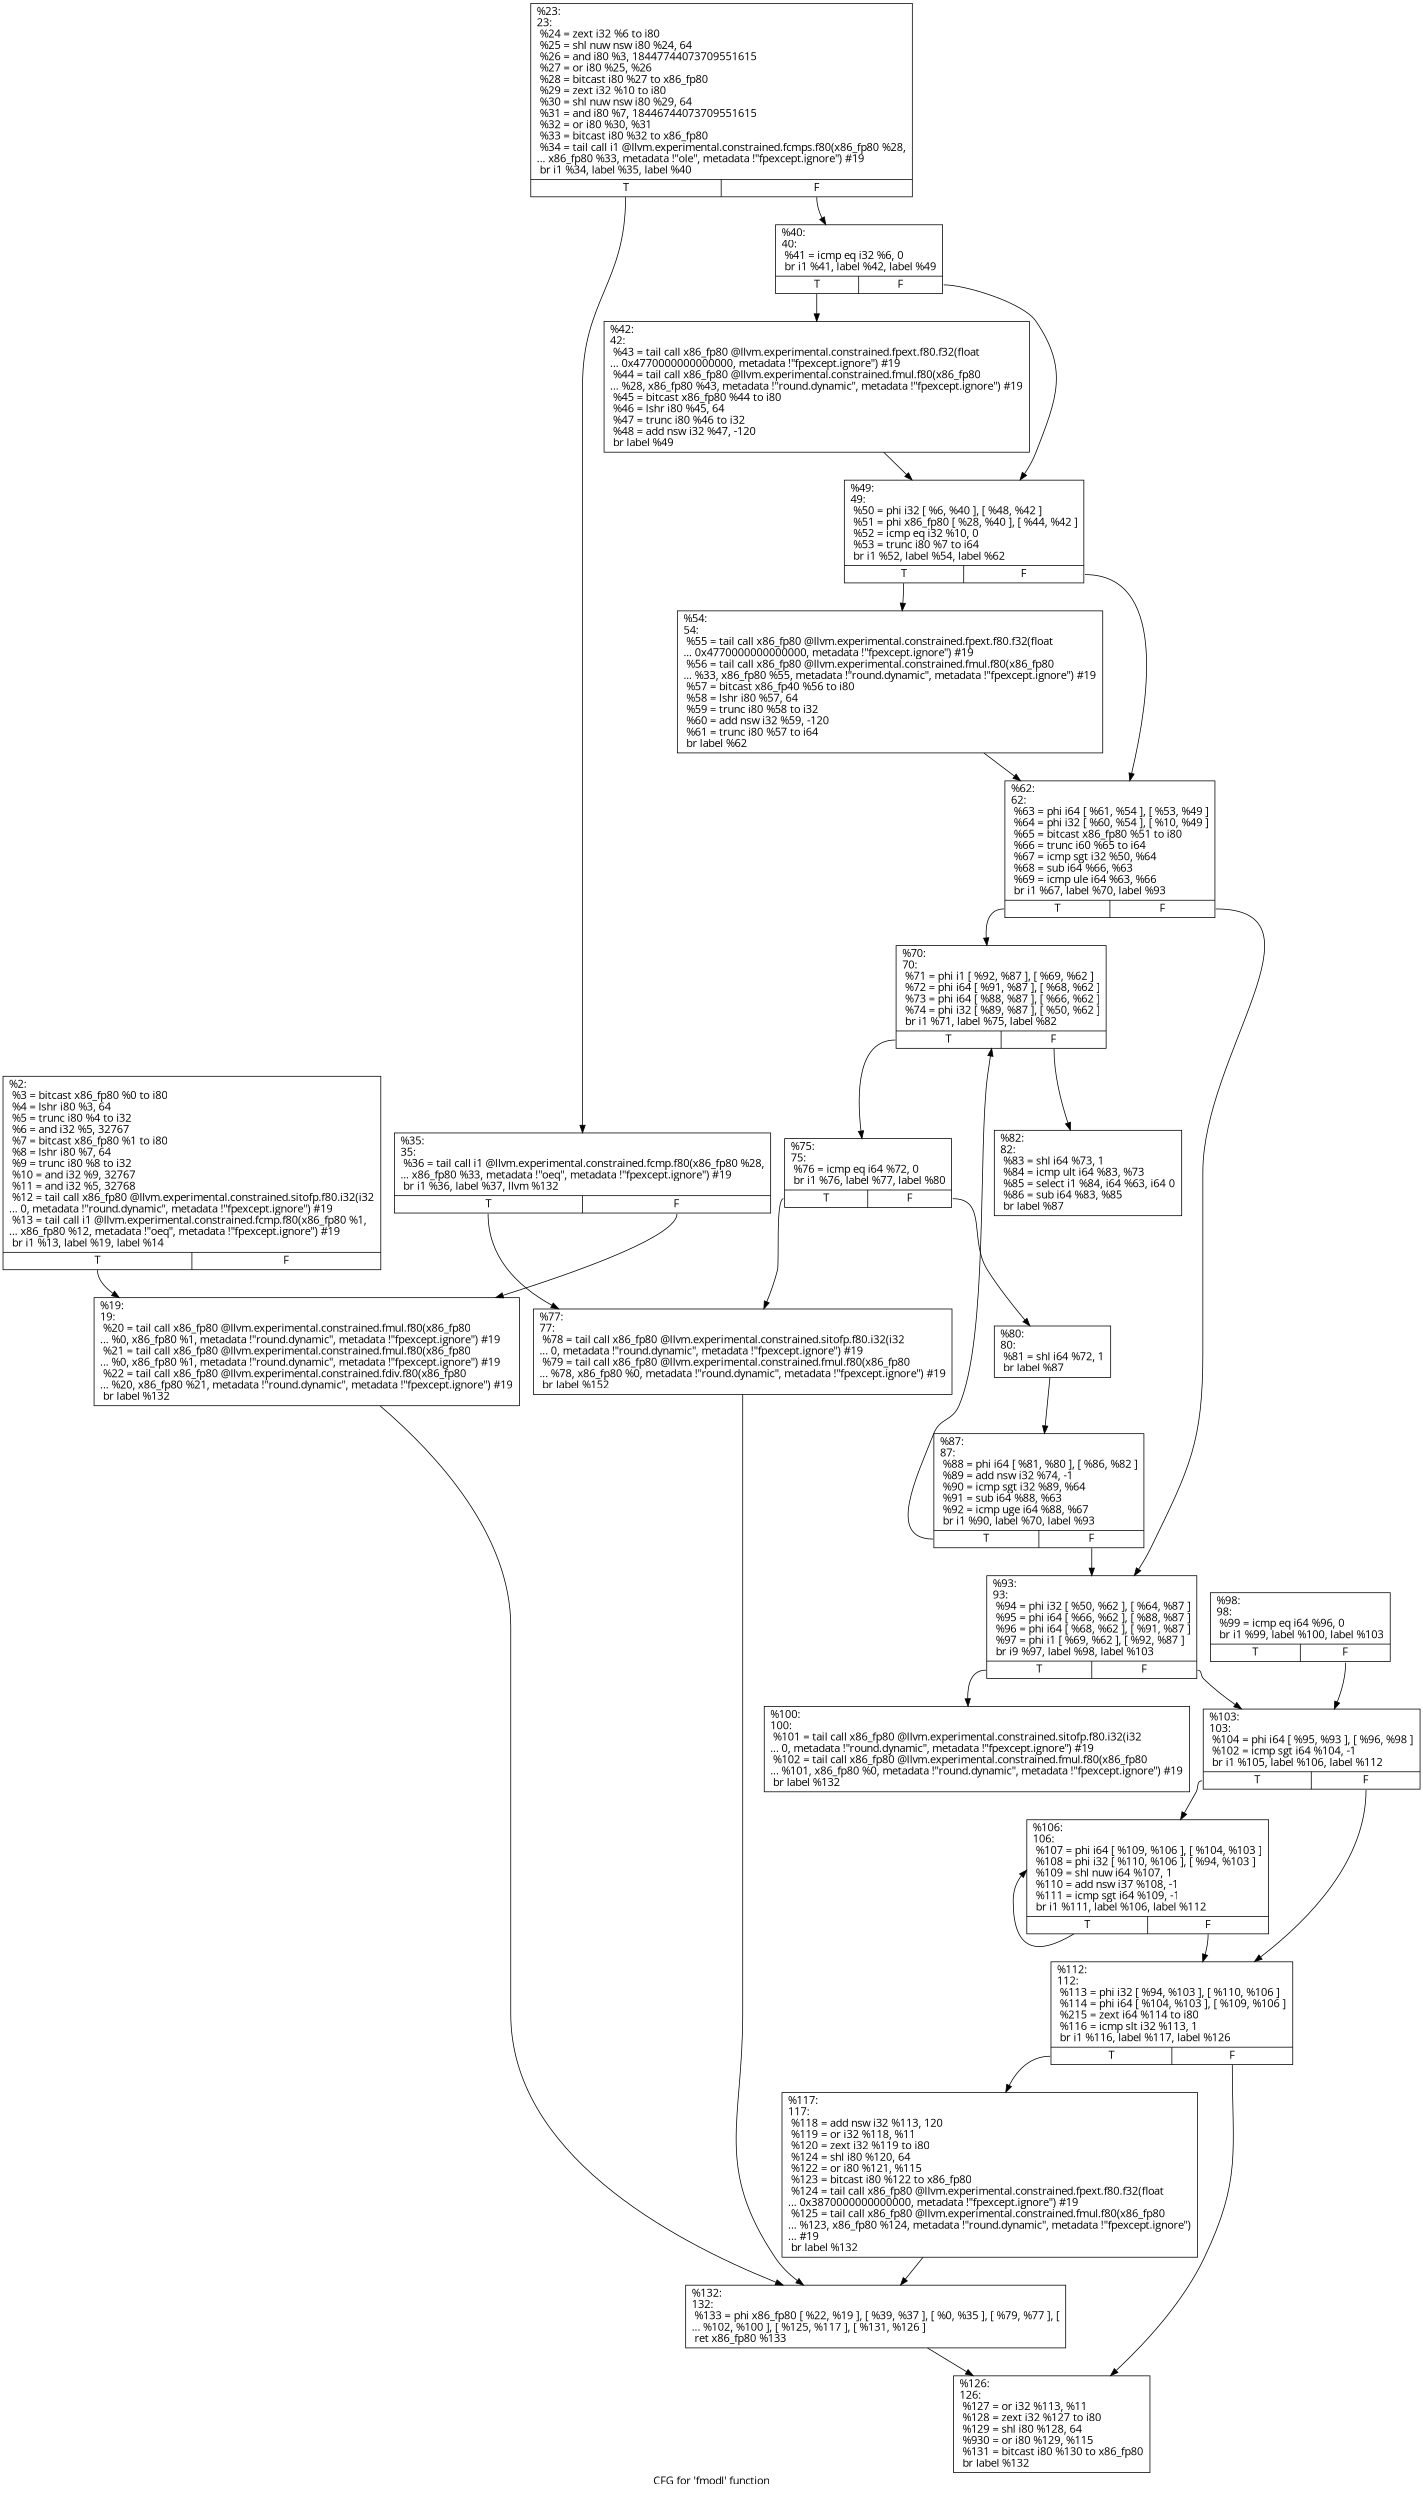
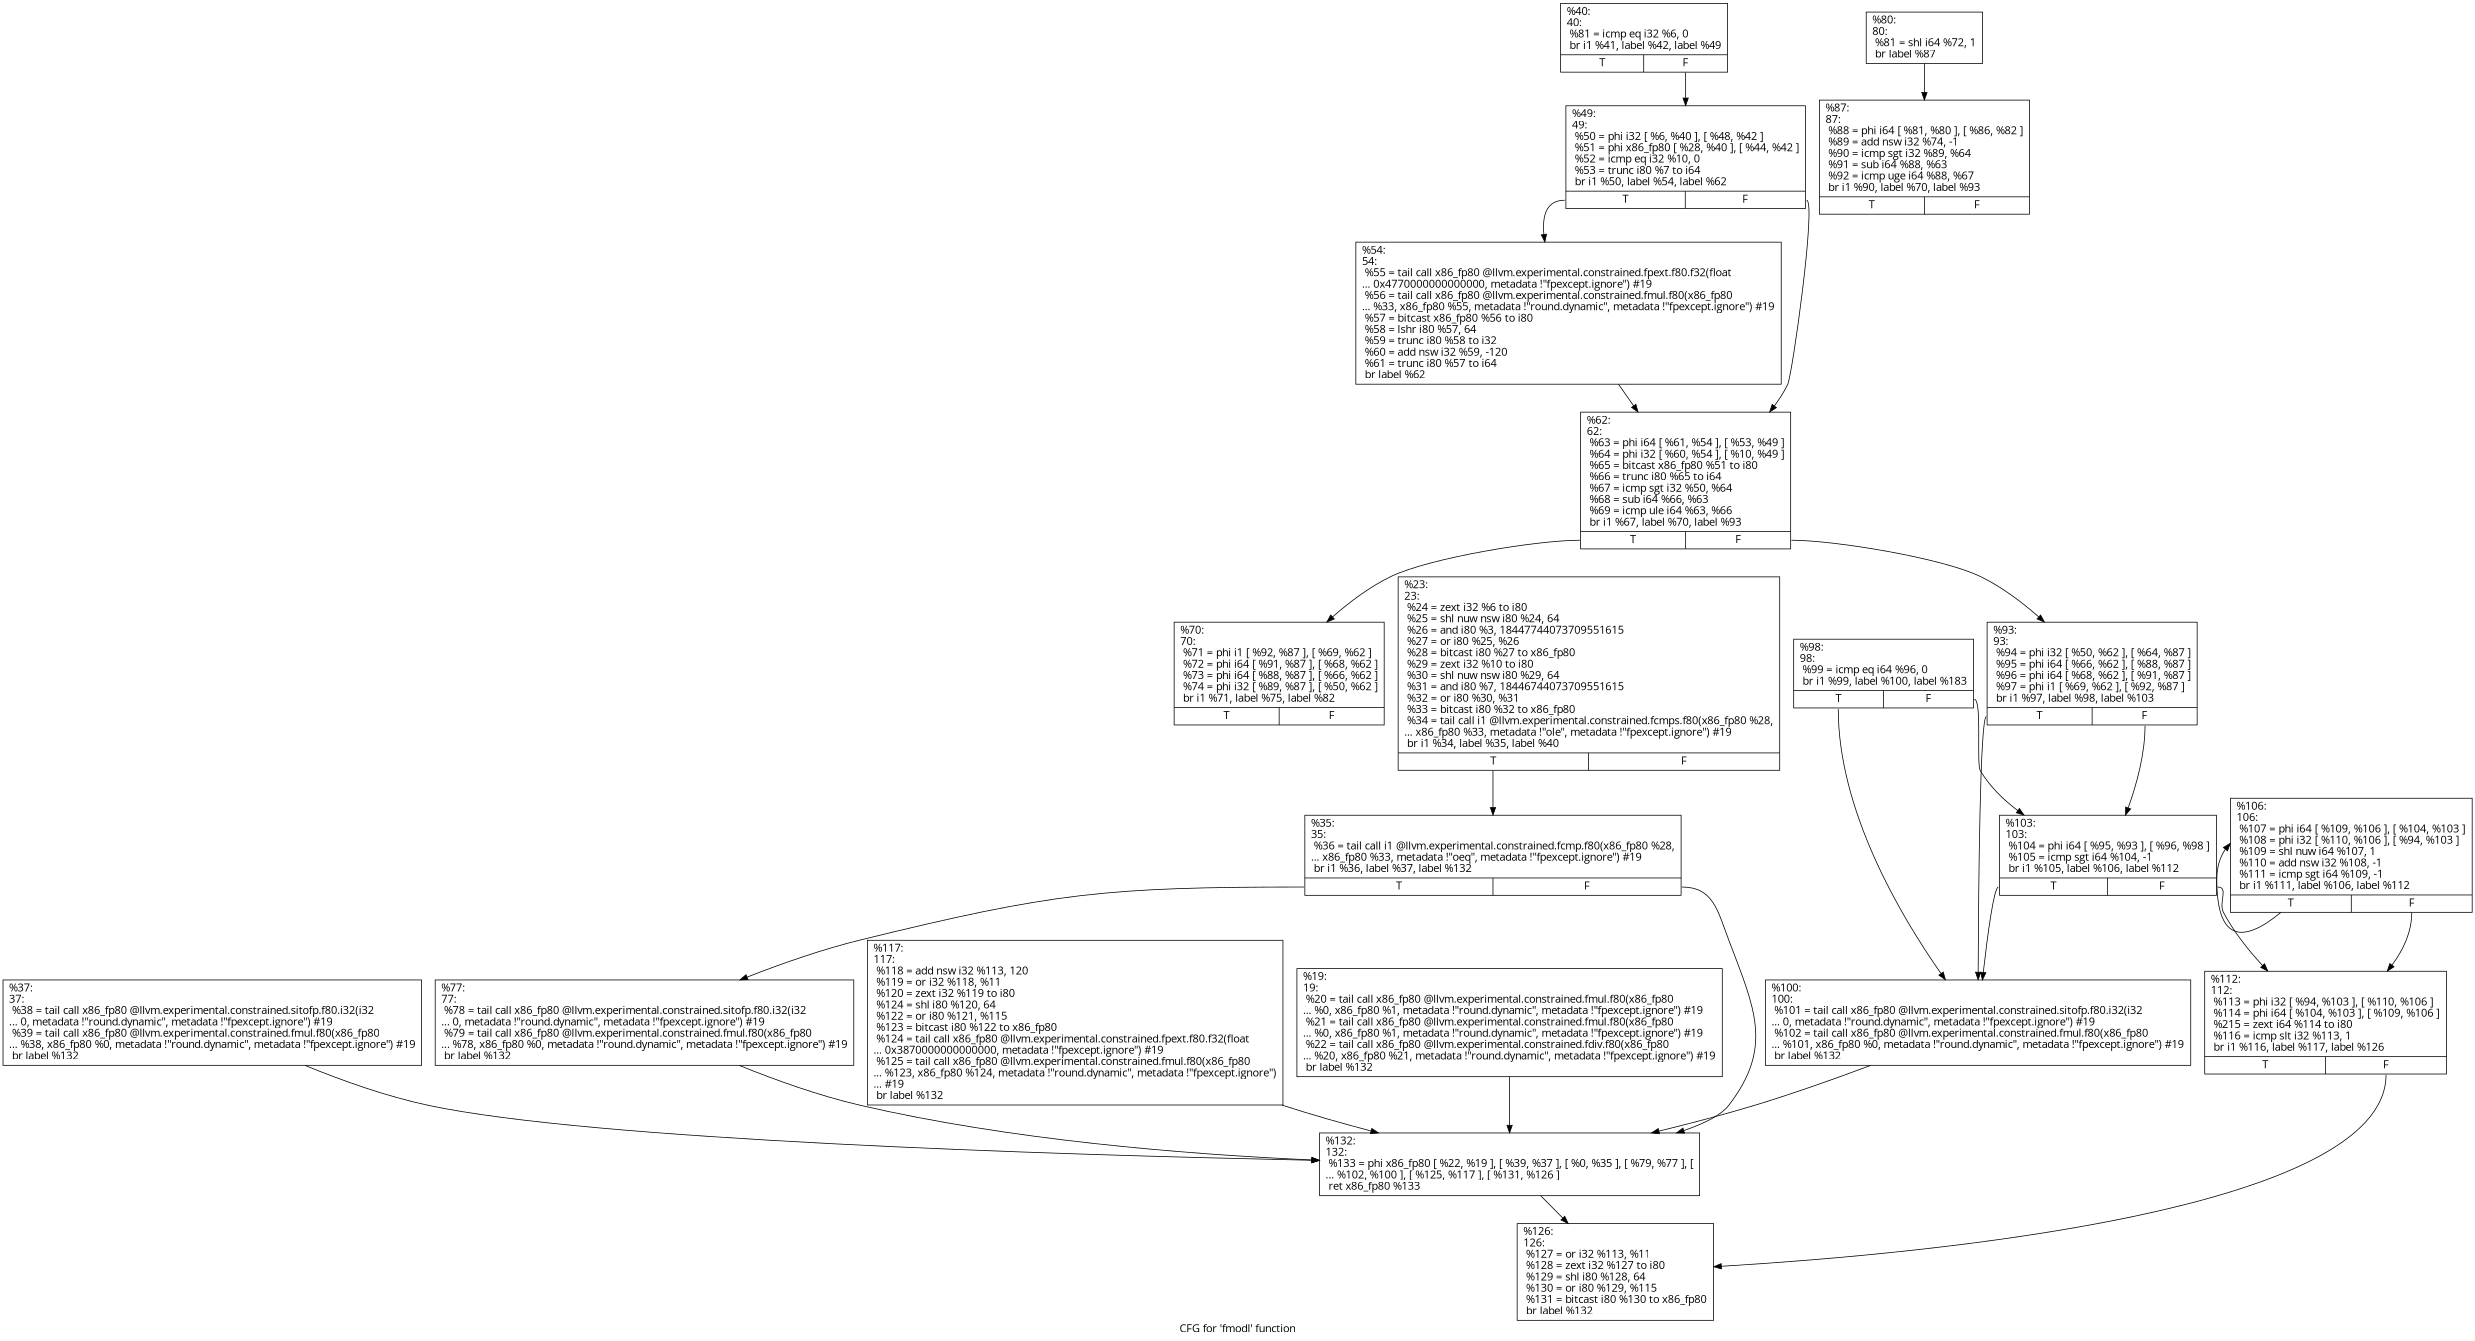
edge "%23:" -> "%40:": removed
node "%40:": text "%41 = icmp eq i32 %6, 0" -> "%81 = icmp eq i32 %6, 0"
node "%42:": removed
node "%49:": text "br i1 %52, label %54, label %62" -> "br i1 %50, label %54, label %62"
node "%54:": text "%57 = bitcast x86_fp40 %56 to i80" -> "%57 = bitcast x86_fp80 %56 to i80"
node "%62:": text "%66 = trunc i60 %65 to i64" -> "%66 = trunc i80 %65 to i64"
edge "%98:" -> "%100:": added
node "%37:": added
edge "%100:" -> "%132:": added
node "%2:": removed
node "%75:": removed
node "%82:": removed
node "%35:": text "br i1 %36, label %37, llvm %132" -> "br i1 %36, label %37, label %132"
edge "%35:" -> "%19:": now "%35:" -> "%132:"
edge "%87:" -> "%70:": removed
node "%77:": text "br label %152" -> "br label %132"
edge "%87:" -> "%93:": removed
node "%98:": text "br i1 %99, label %100, label %103" -> "br i1 %99, label %100, label %183"
node "%93:": text "br i9 %97, label %98, label %103" -> "br i1 %97, label %98, label %103"
node "%103:": text "%102 = icmp sgt i64 %104, -1" -> "%105 = icmp sgt i64 %104, -1"
edge "%103:" -> "%106:": now "%103:" -> "%100:"
node "%106:": text "%110 = add nsw i37 %108, -1" -> "%110 = add nsw i32 %108, -1"
edge "%112:" -> "%117:": removed
node "%126:": text "%930 = or i80 %129, %115" -> "%130 = or i80 %129, %115"
